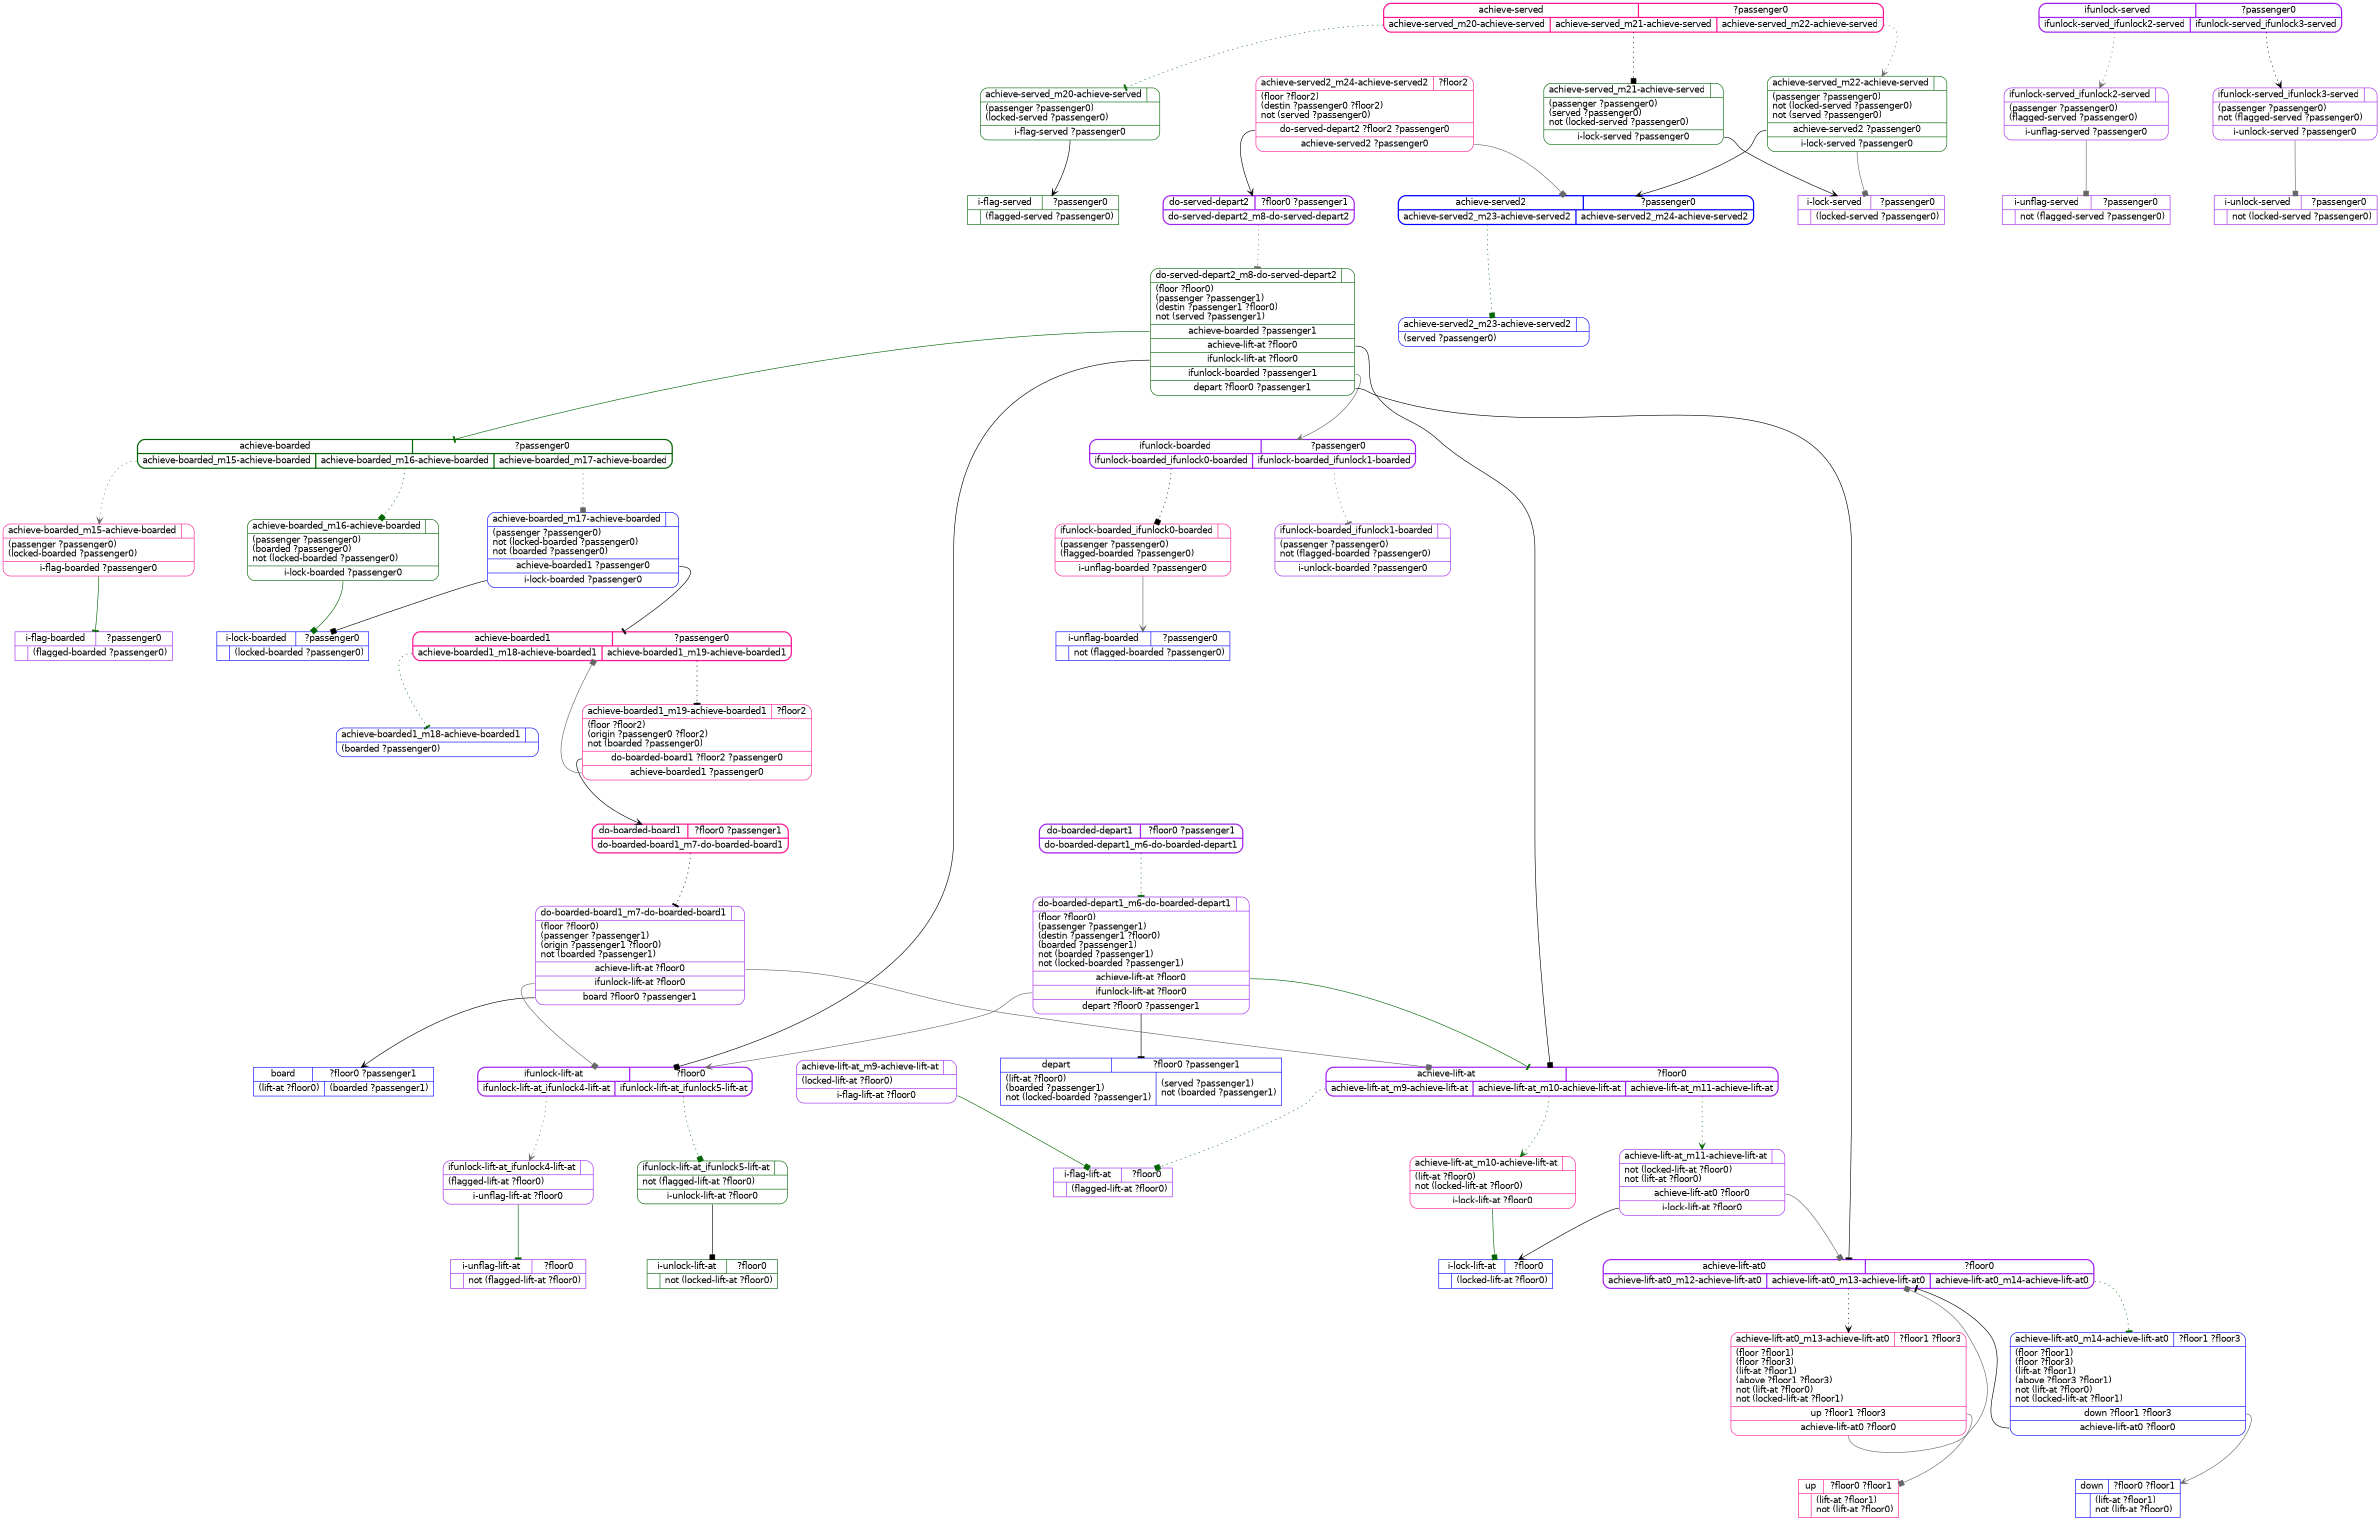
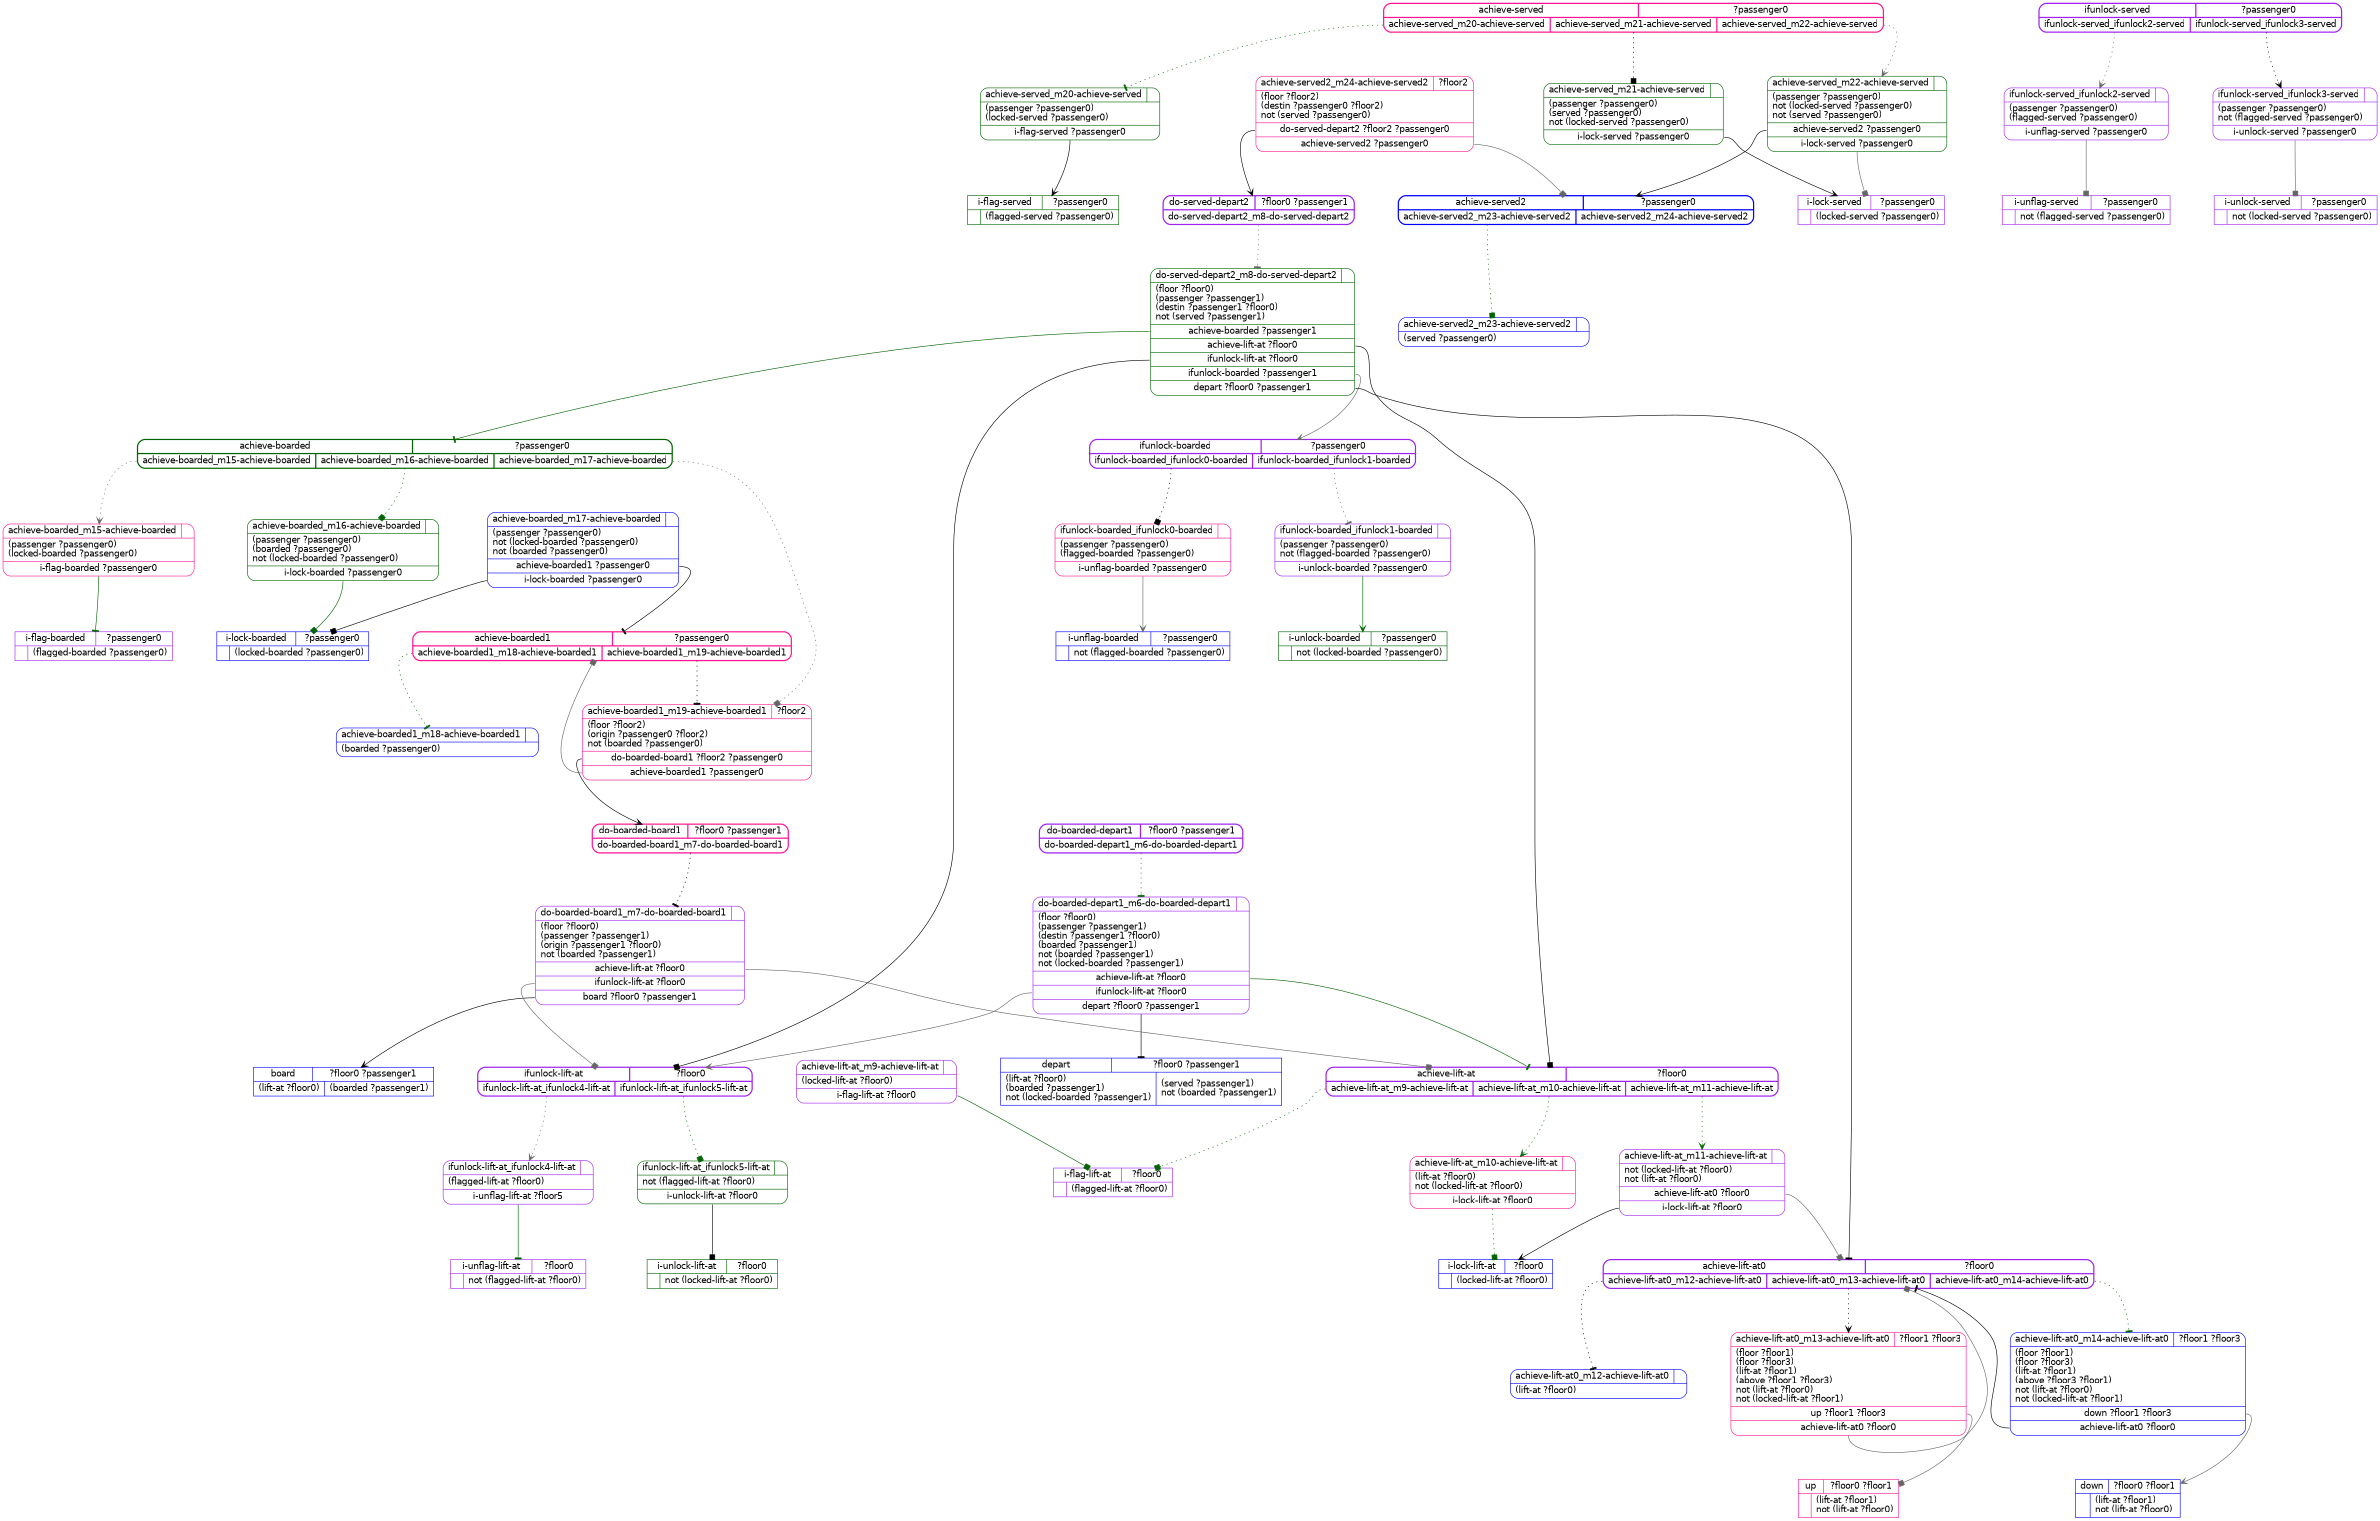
edge "achieve-boarded" -> "achieve-boarded_m17-achieve-boarded": now "achieve-boarded" -> "achieve-boarded1_m19-achieve-boarded1"
node "i-unlock-boarded": added
node "ifunlock-lift-at_ifunlock4-lift-at": text "i-unflag-lift-at ?floor0" -> "i-unflag-lift-at ?floor5"
edge "achieve-lift-at_m10-achieve-lift-at" -> "i-lock-lift-at": style solid -> dotted
node "achieve-lift-at0_m12-achieve-lift-at0": added
